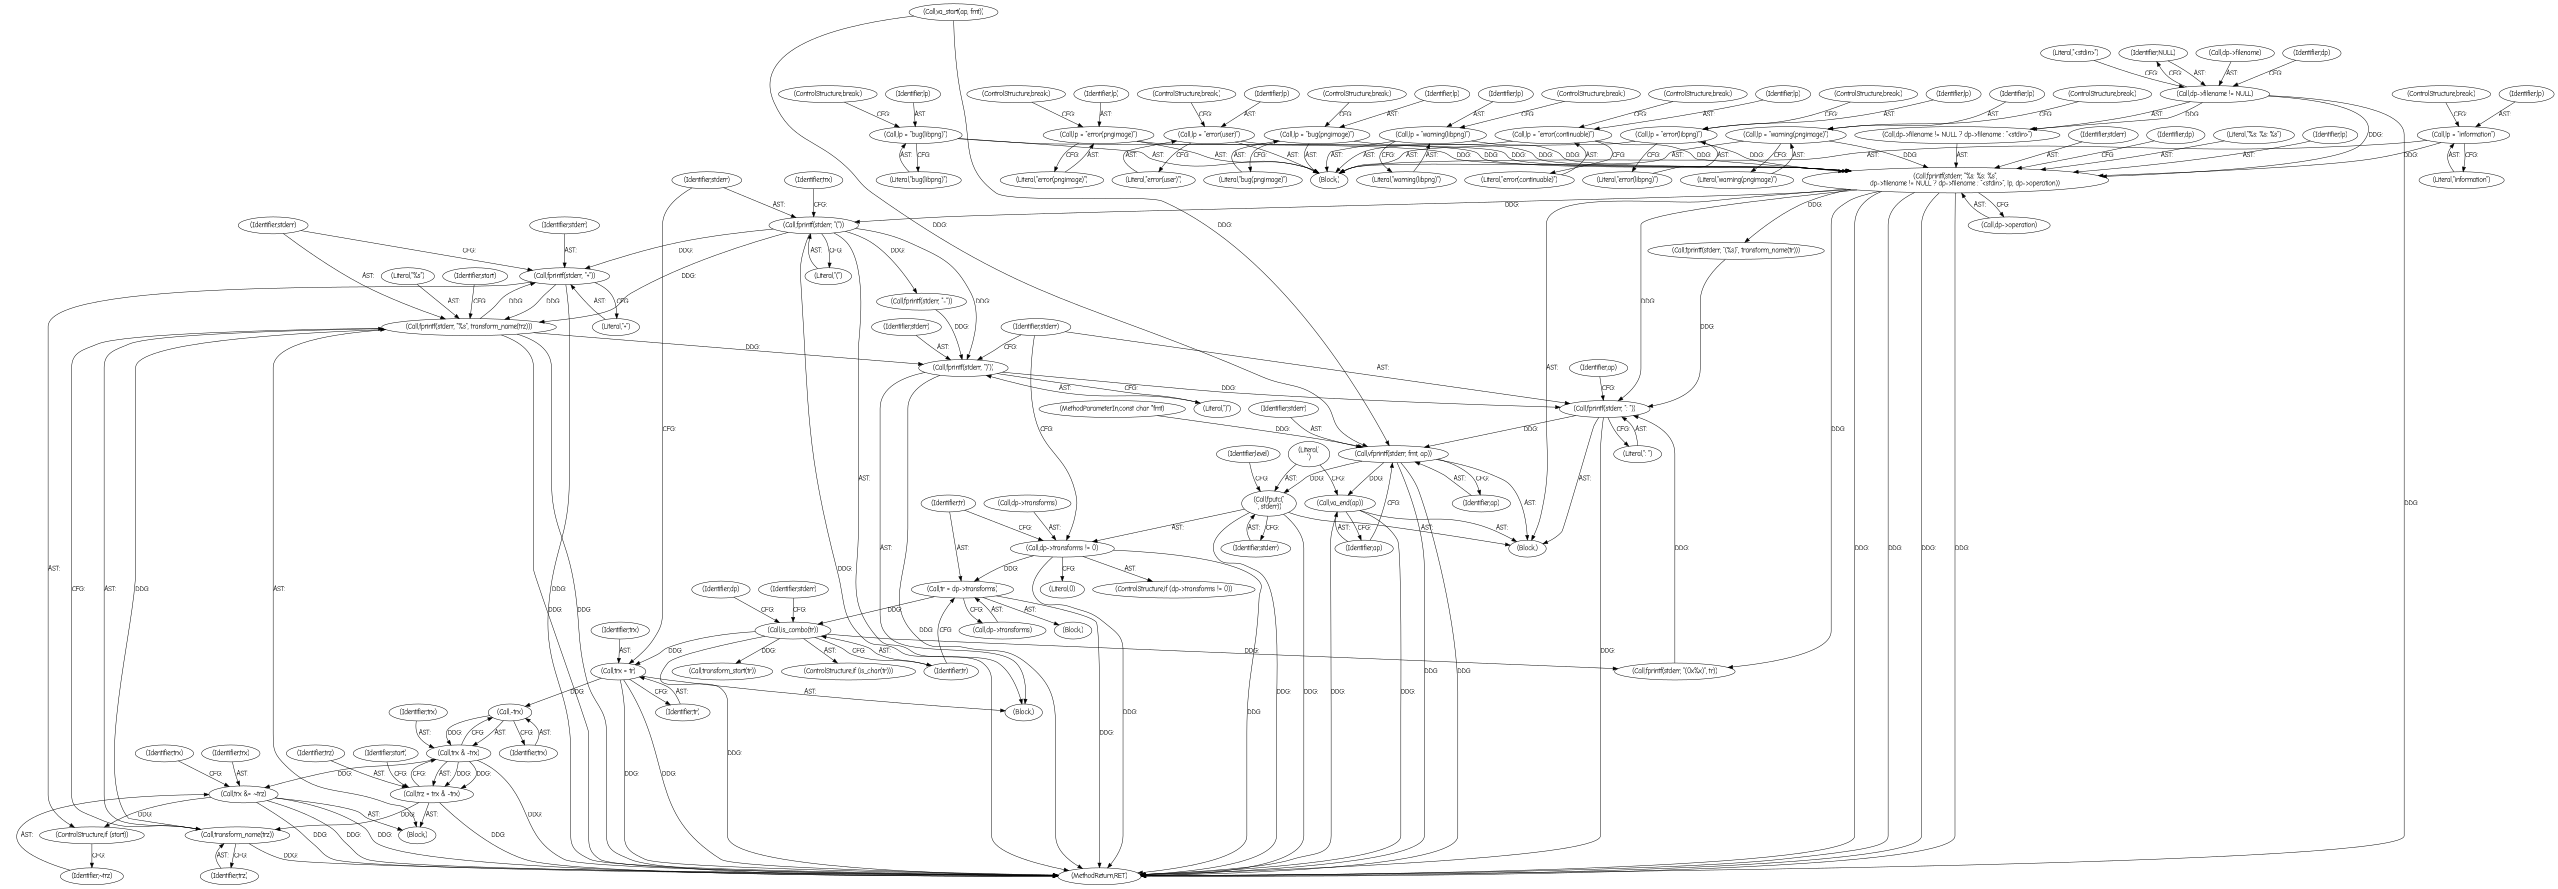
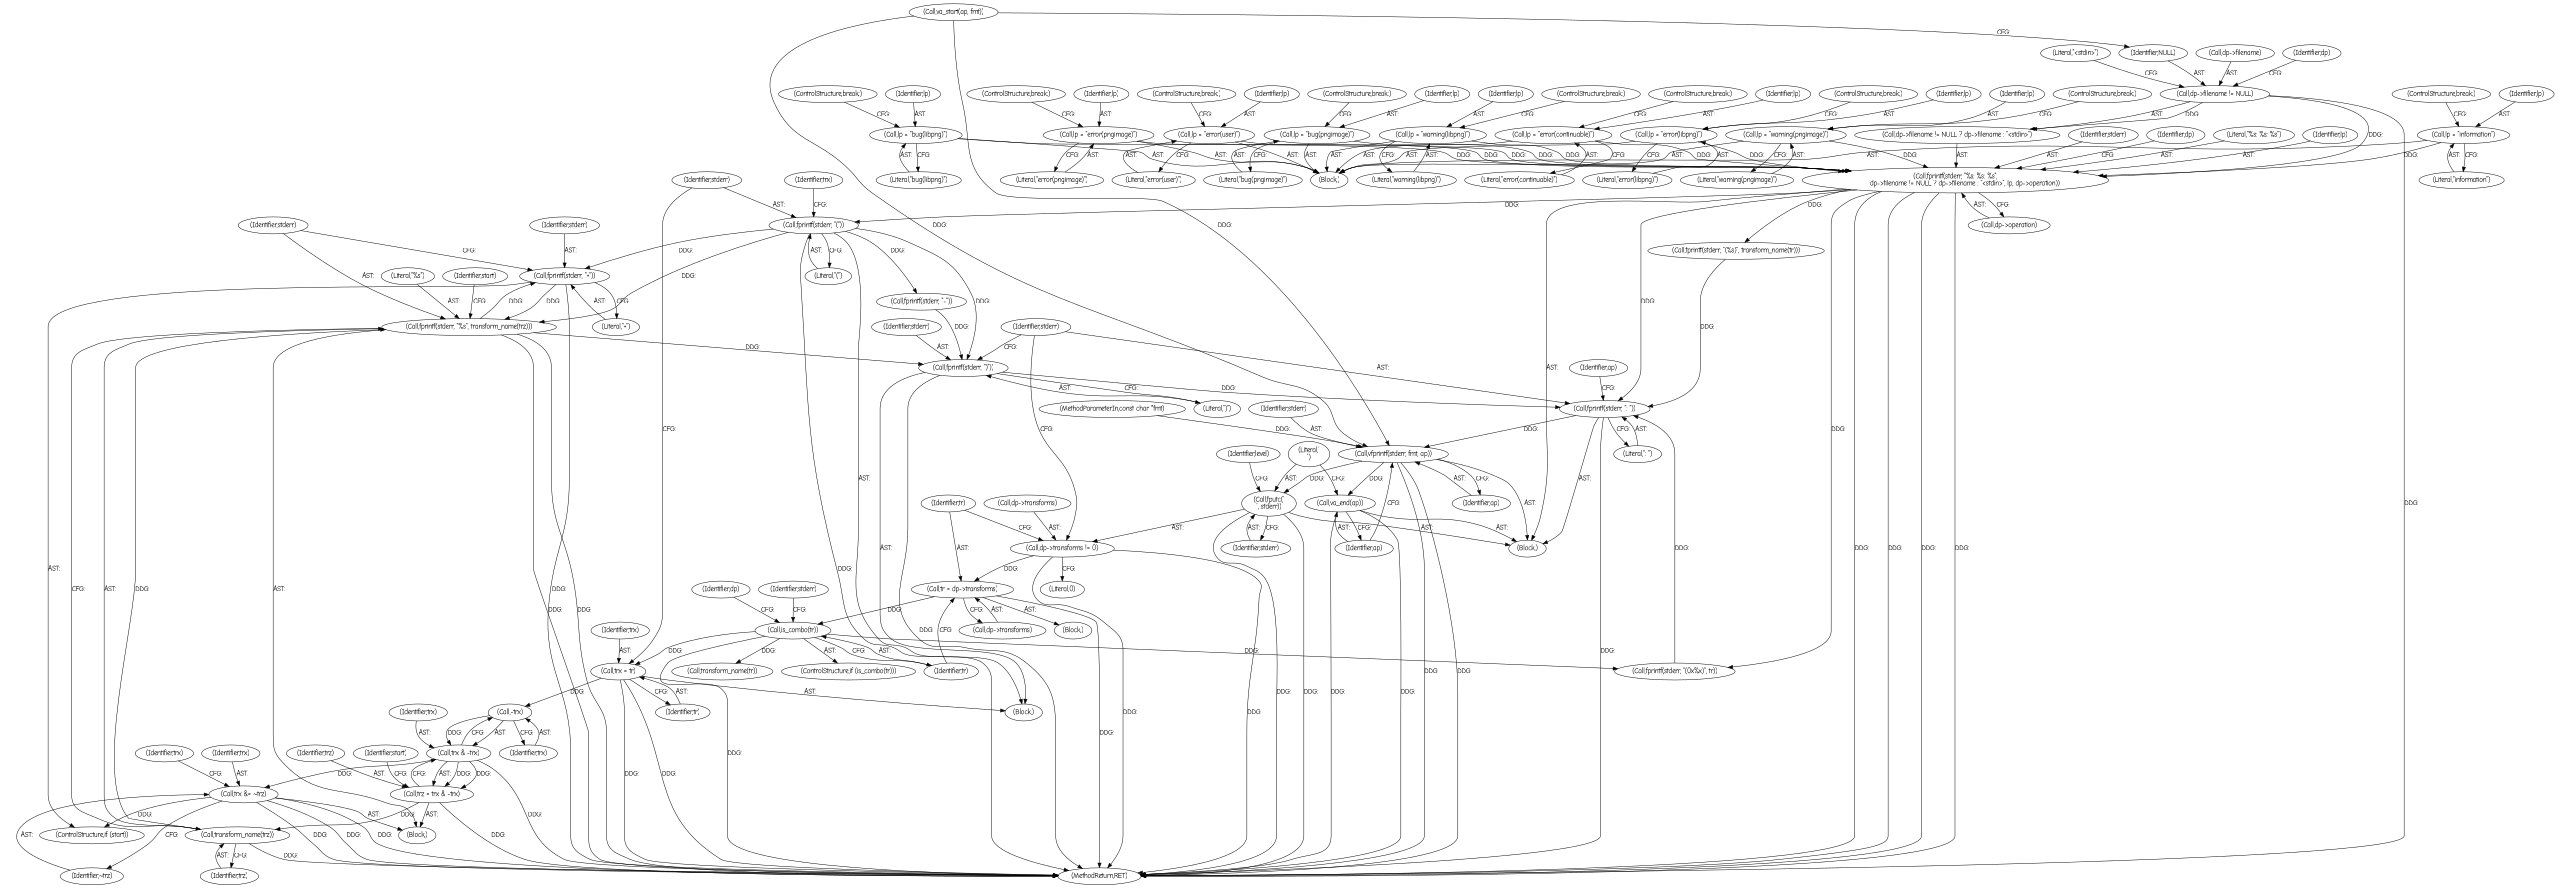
edge "(Call,dp->filename != NULL)" -> "(Identifier,NULL)": now "(Call,va_start(ap, fmt))" -> "(Identifier,NULL)"
node "(ControlStructure,if (dp->transforms != 0))": removed
node "(Call,transform_start(tr))": label "(Call,transform_start(tr))" -> "(Call,transform_name(tr))"
node "(ControlStructure,if (is_char(tr)))": label "(ControlStructure,if (is_char(tr)))" -> "(ControlStructure,if (is_combo(tr)))"
edge "(ControlStructure,if (start))" -> "(Identifier,~trz)": now "(Call,trx &= ~trz)" -> "(Identifier,~trz)"
